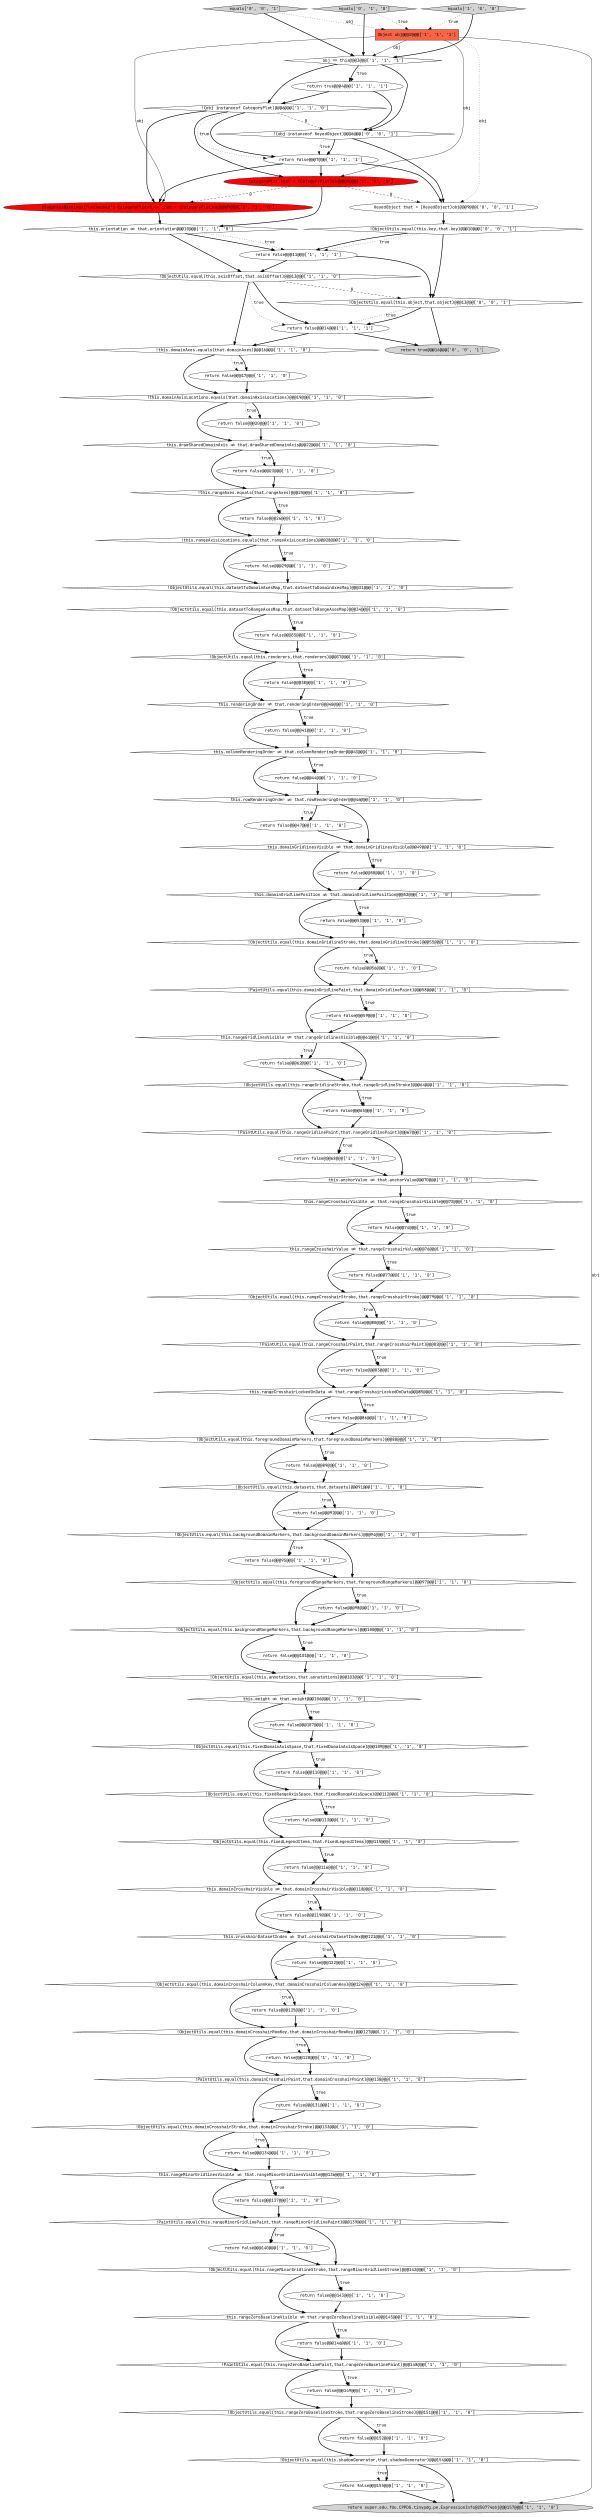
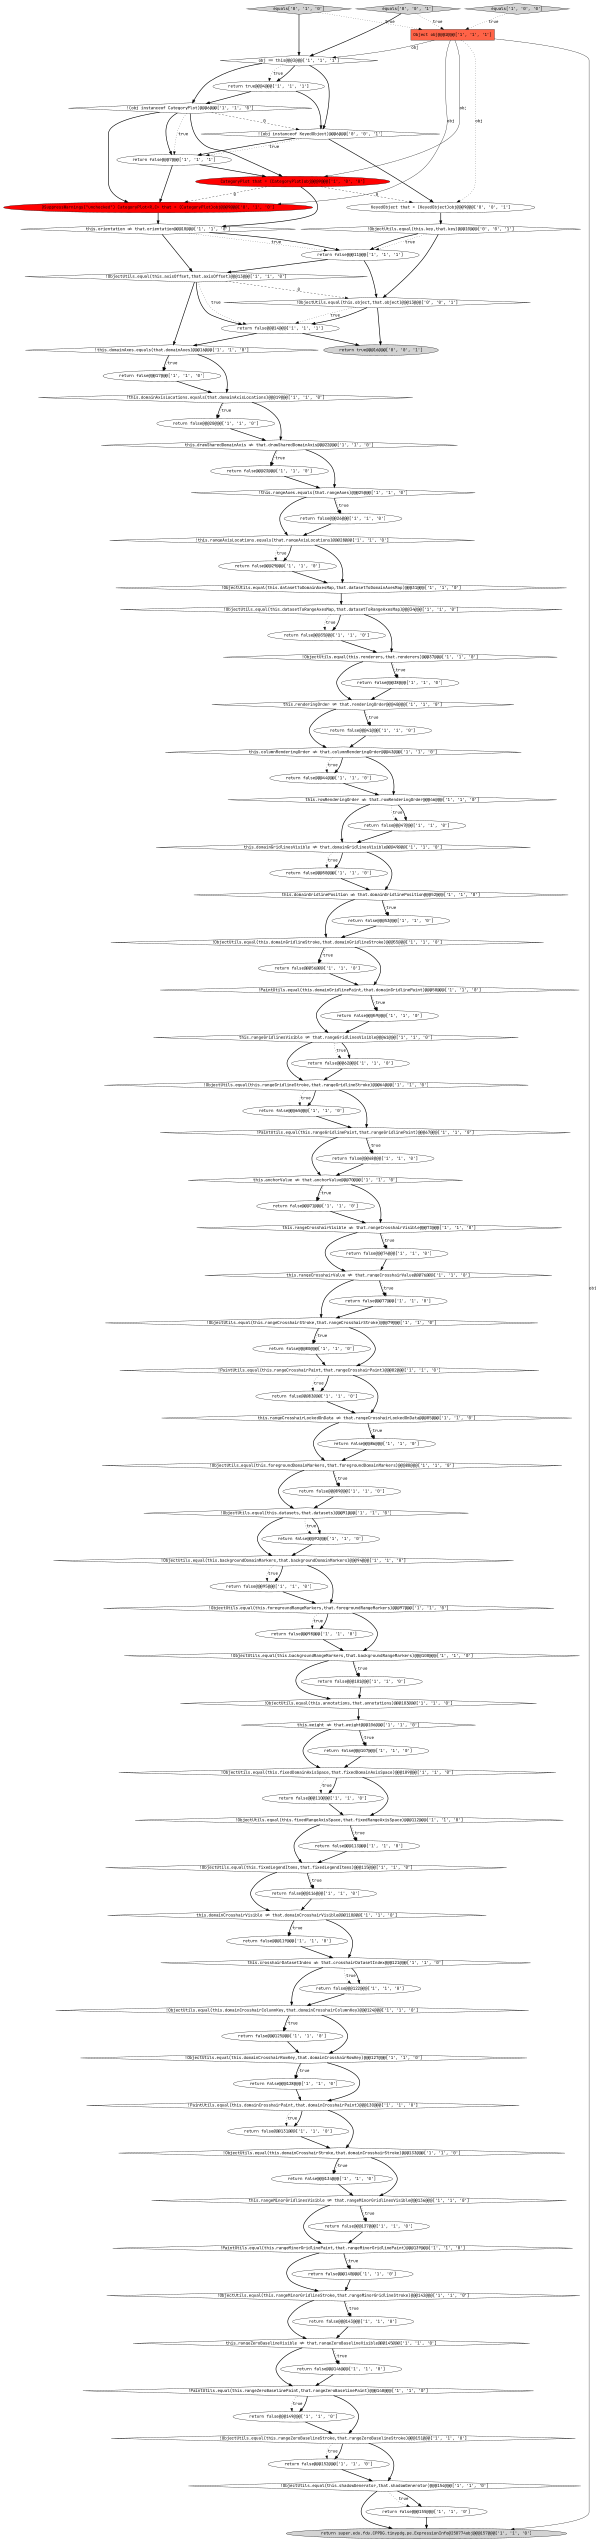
edge "equals['0', '0', '1']" -> "Object obj@@@2@@@['1', '1', '1']": label "obj" -> "true"
edge "equals['1', '0', '0']" -> "obj == this@@@3@@@['1', '1', '1']": removed
edge "return false@@@7@@@['1', '1', '1']" -> "KeyedObject that = (KeyedObject)obj@@@9@@@['0', '0', '1']": removed
node "return false@@@71@@@['1', '1', '0']": added
